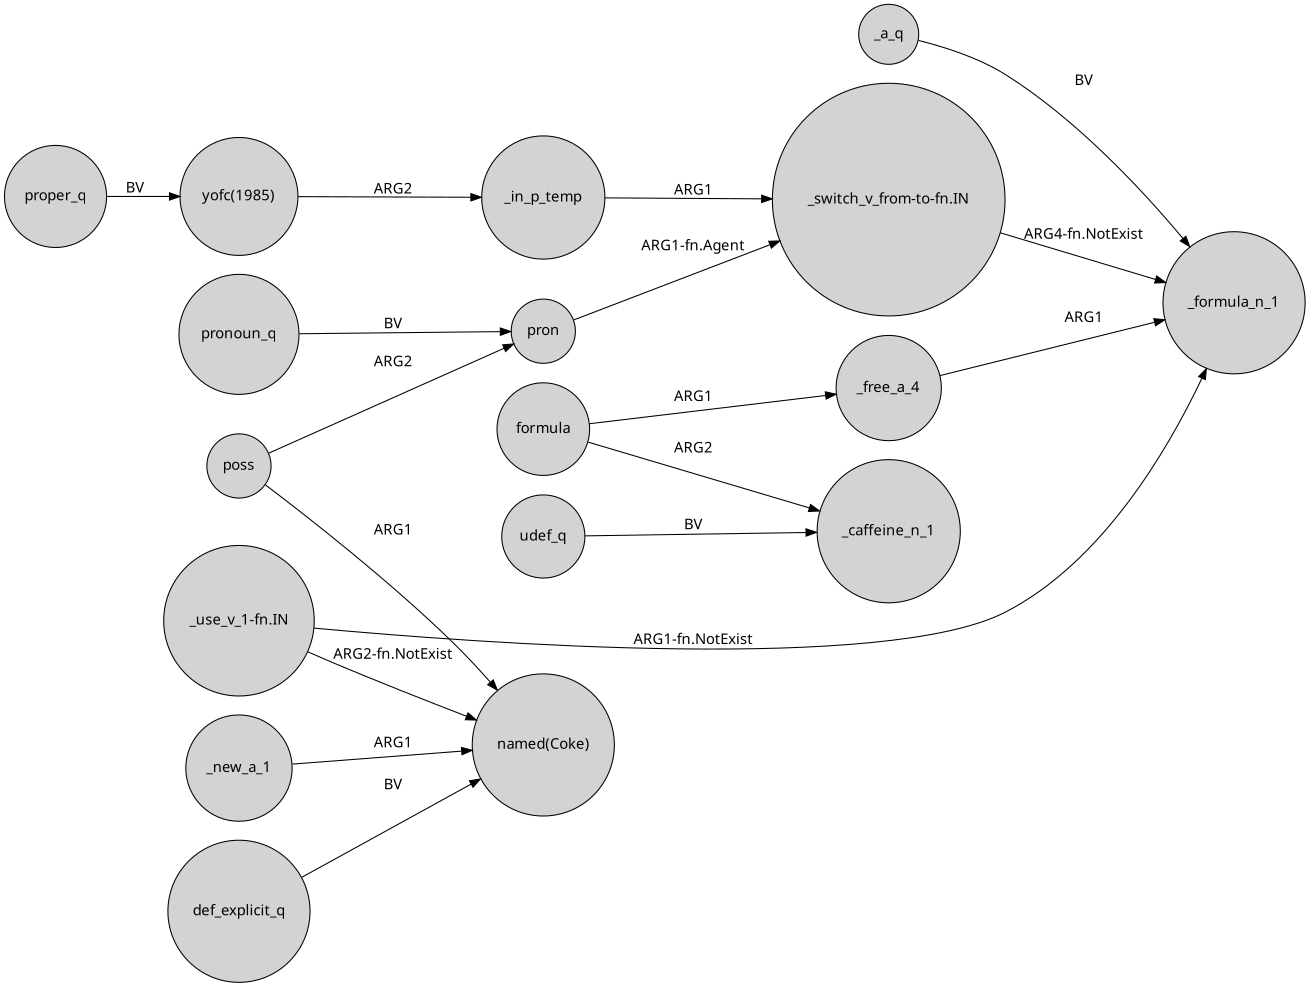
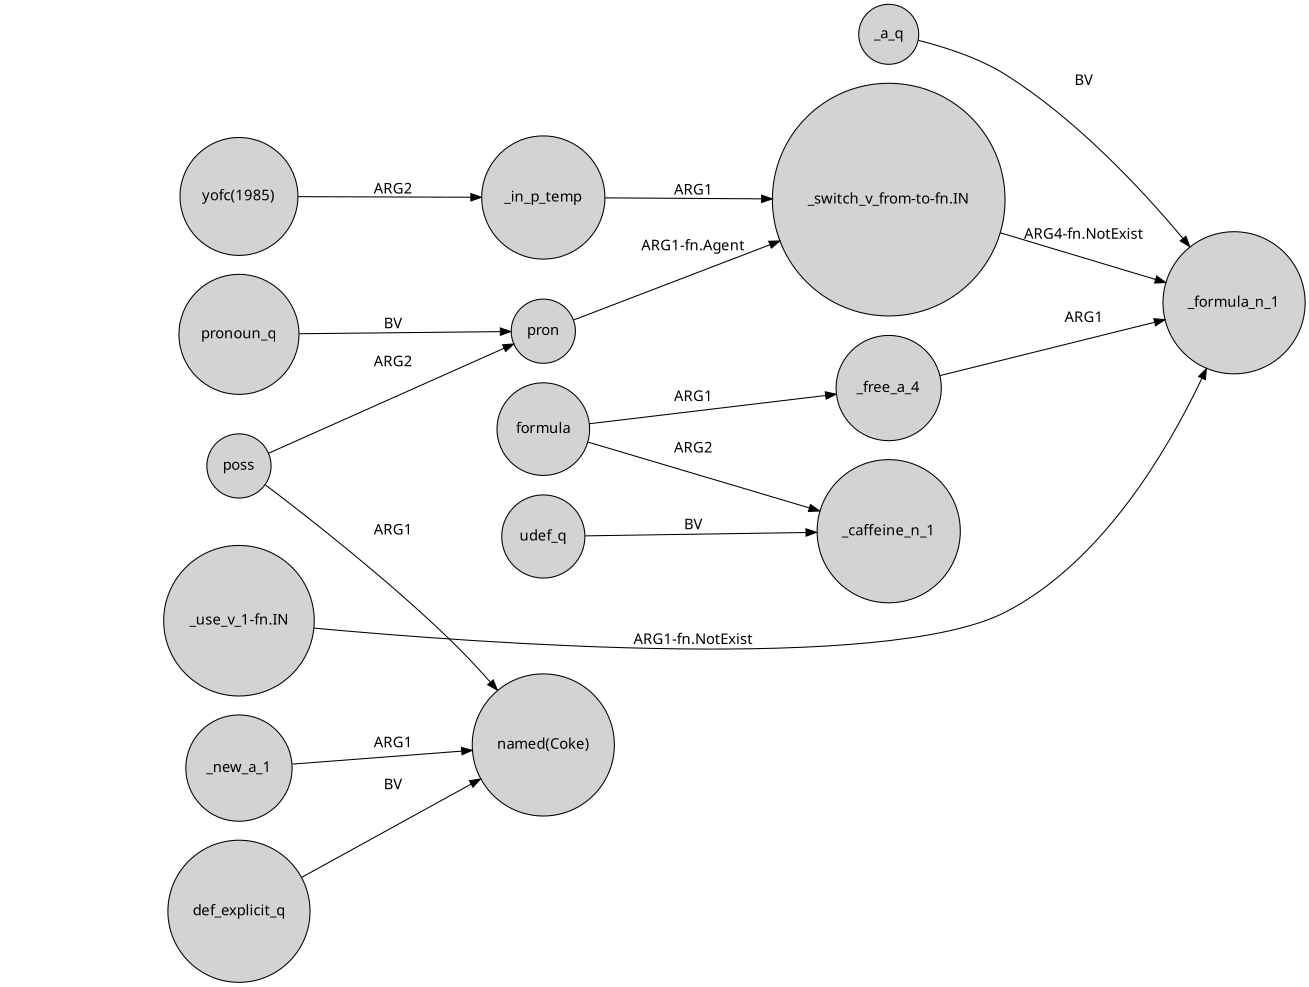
node "proper_q": removed
edge "_use_v_1-fn.IN" -> "named(Coke)": removed, label "ARG2-fn.NotExist"
